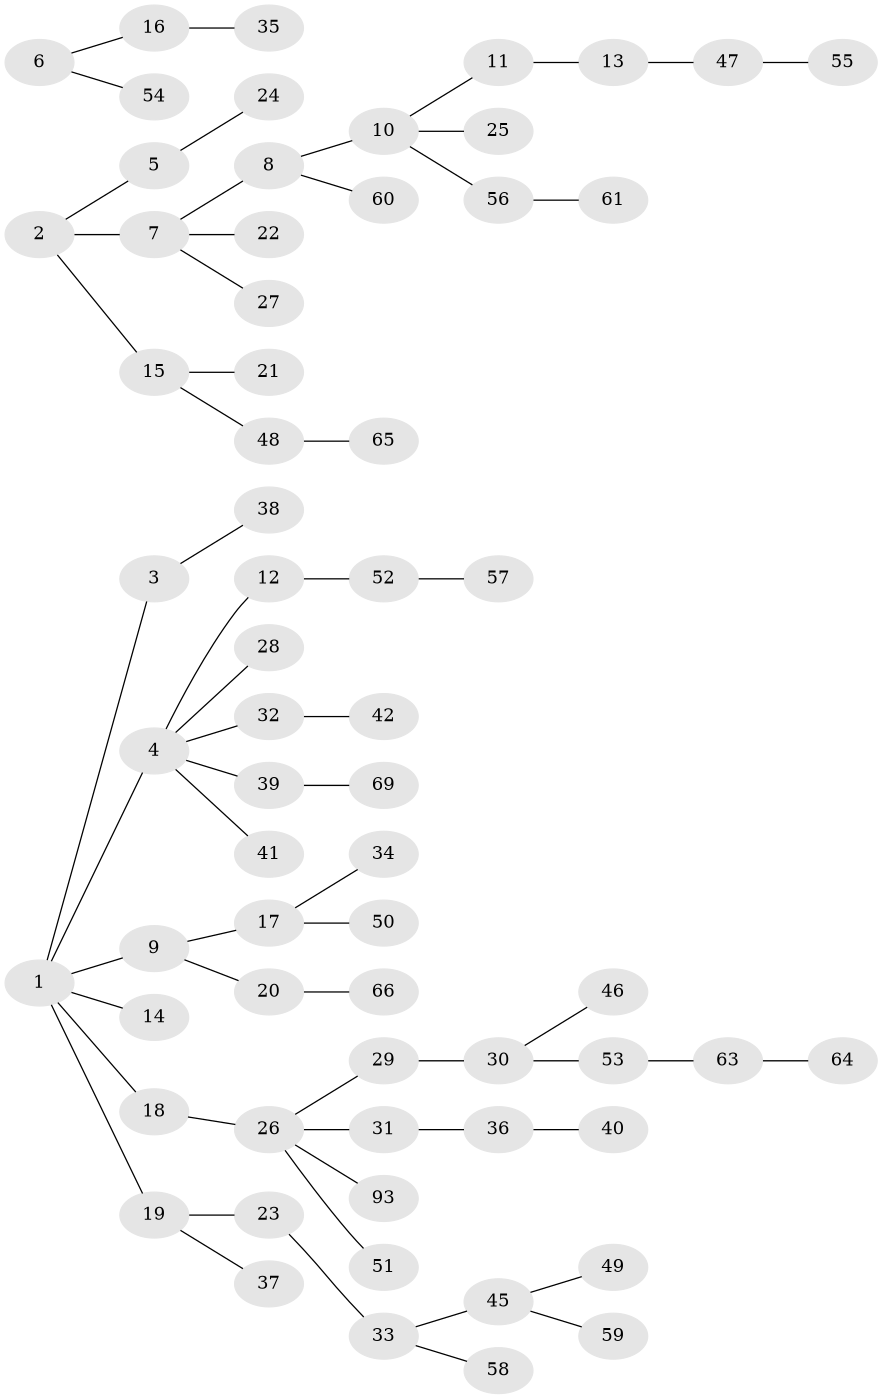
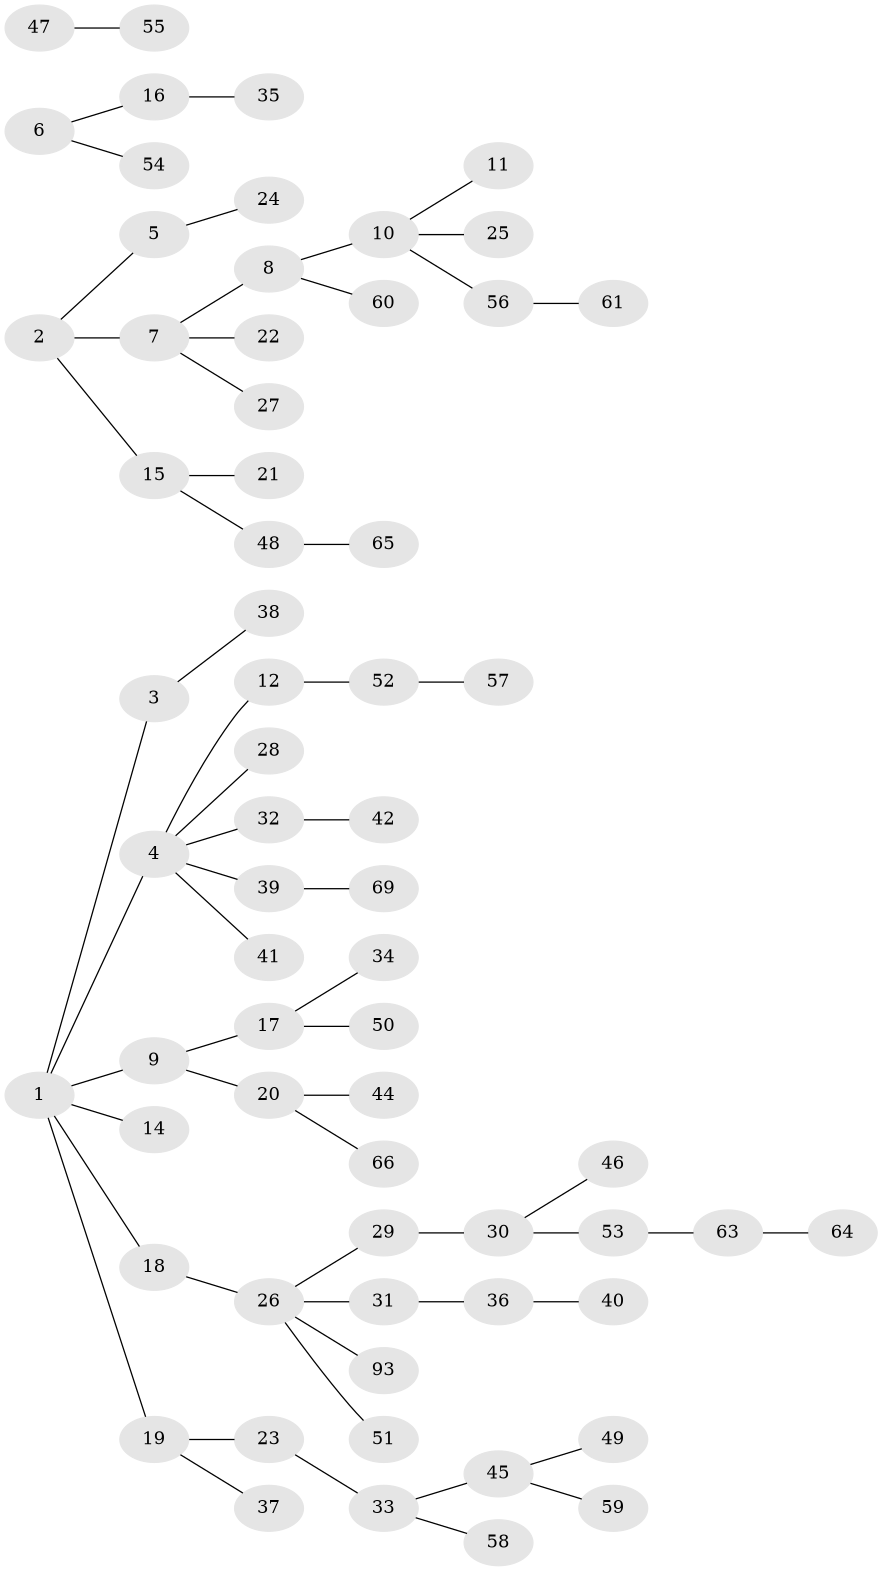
node "13": removed
node "44": added
